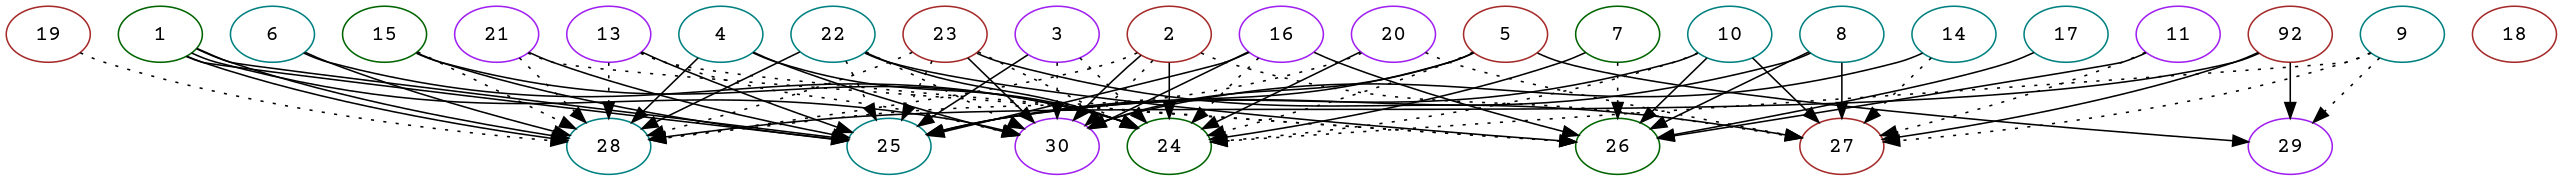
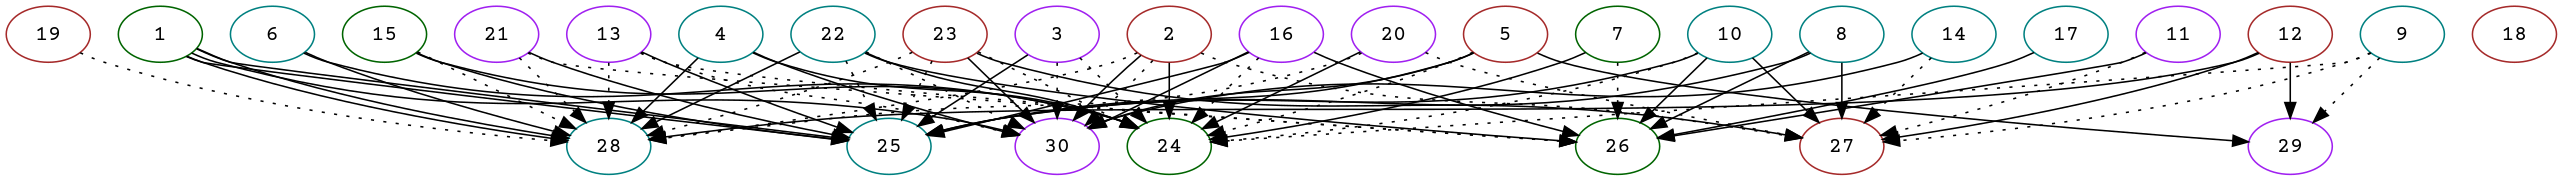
node "92": label "92" -> "12"
